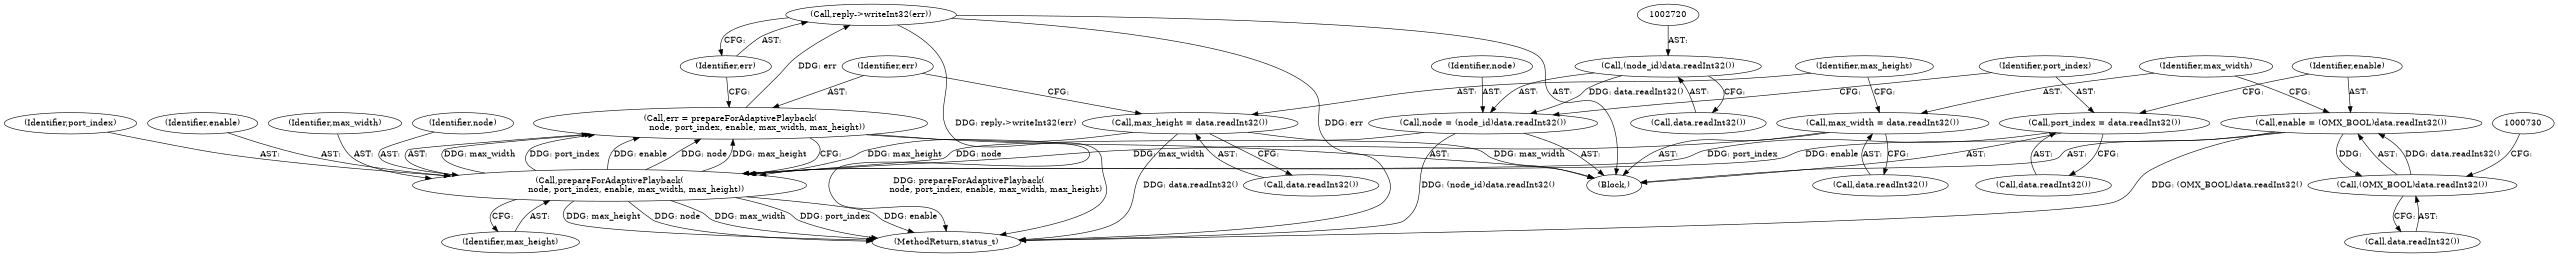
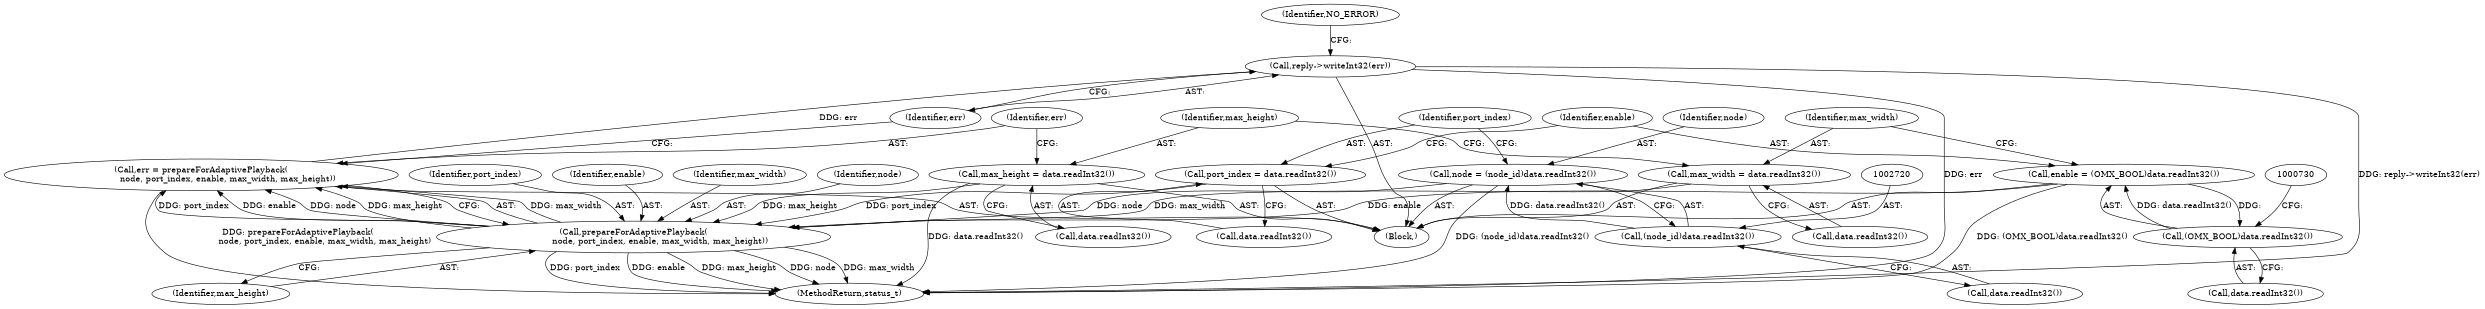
node "(Identifier,NO_ERROR)": added
edge "(Call,max_height = data.readInt32())" -> "(Block,)": label "DDG: max_width" -> "AST: "
edge "(Call,node = (node_id)data.readInt32())" -> "(Call,(node_id)data.readInt32())": added, label "CFG:"
